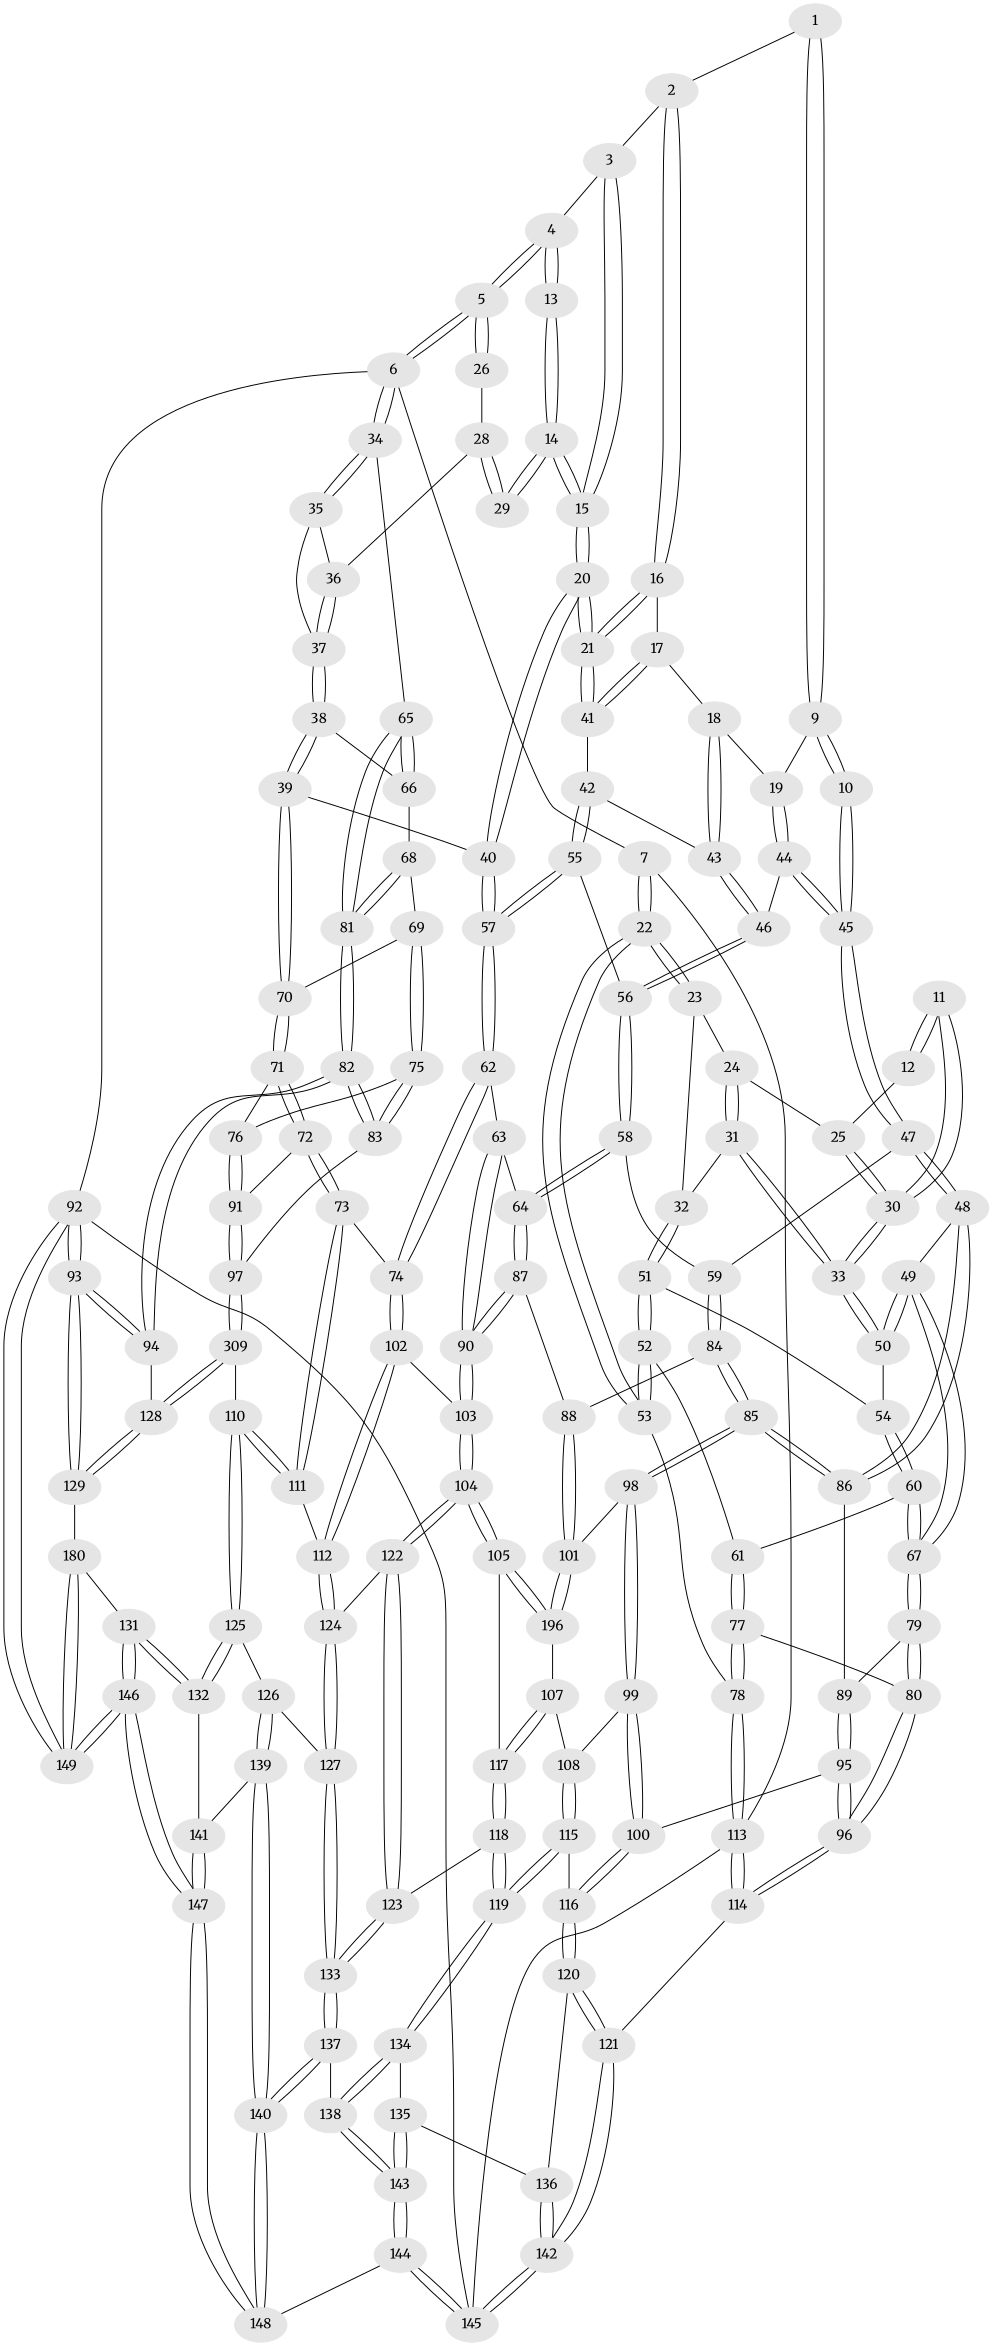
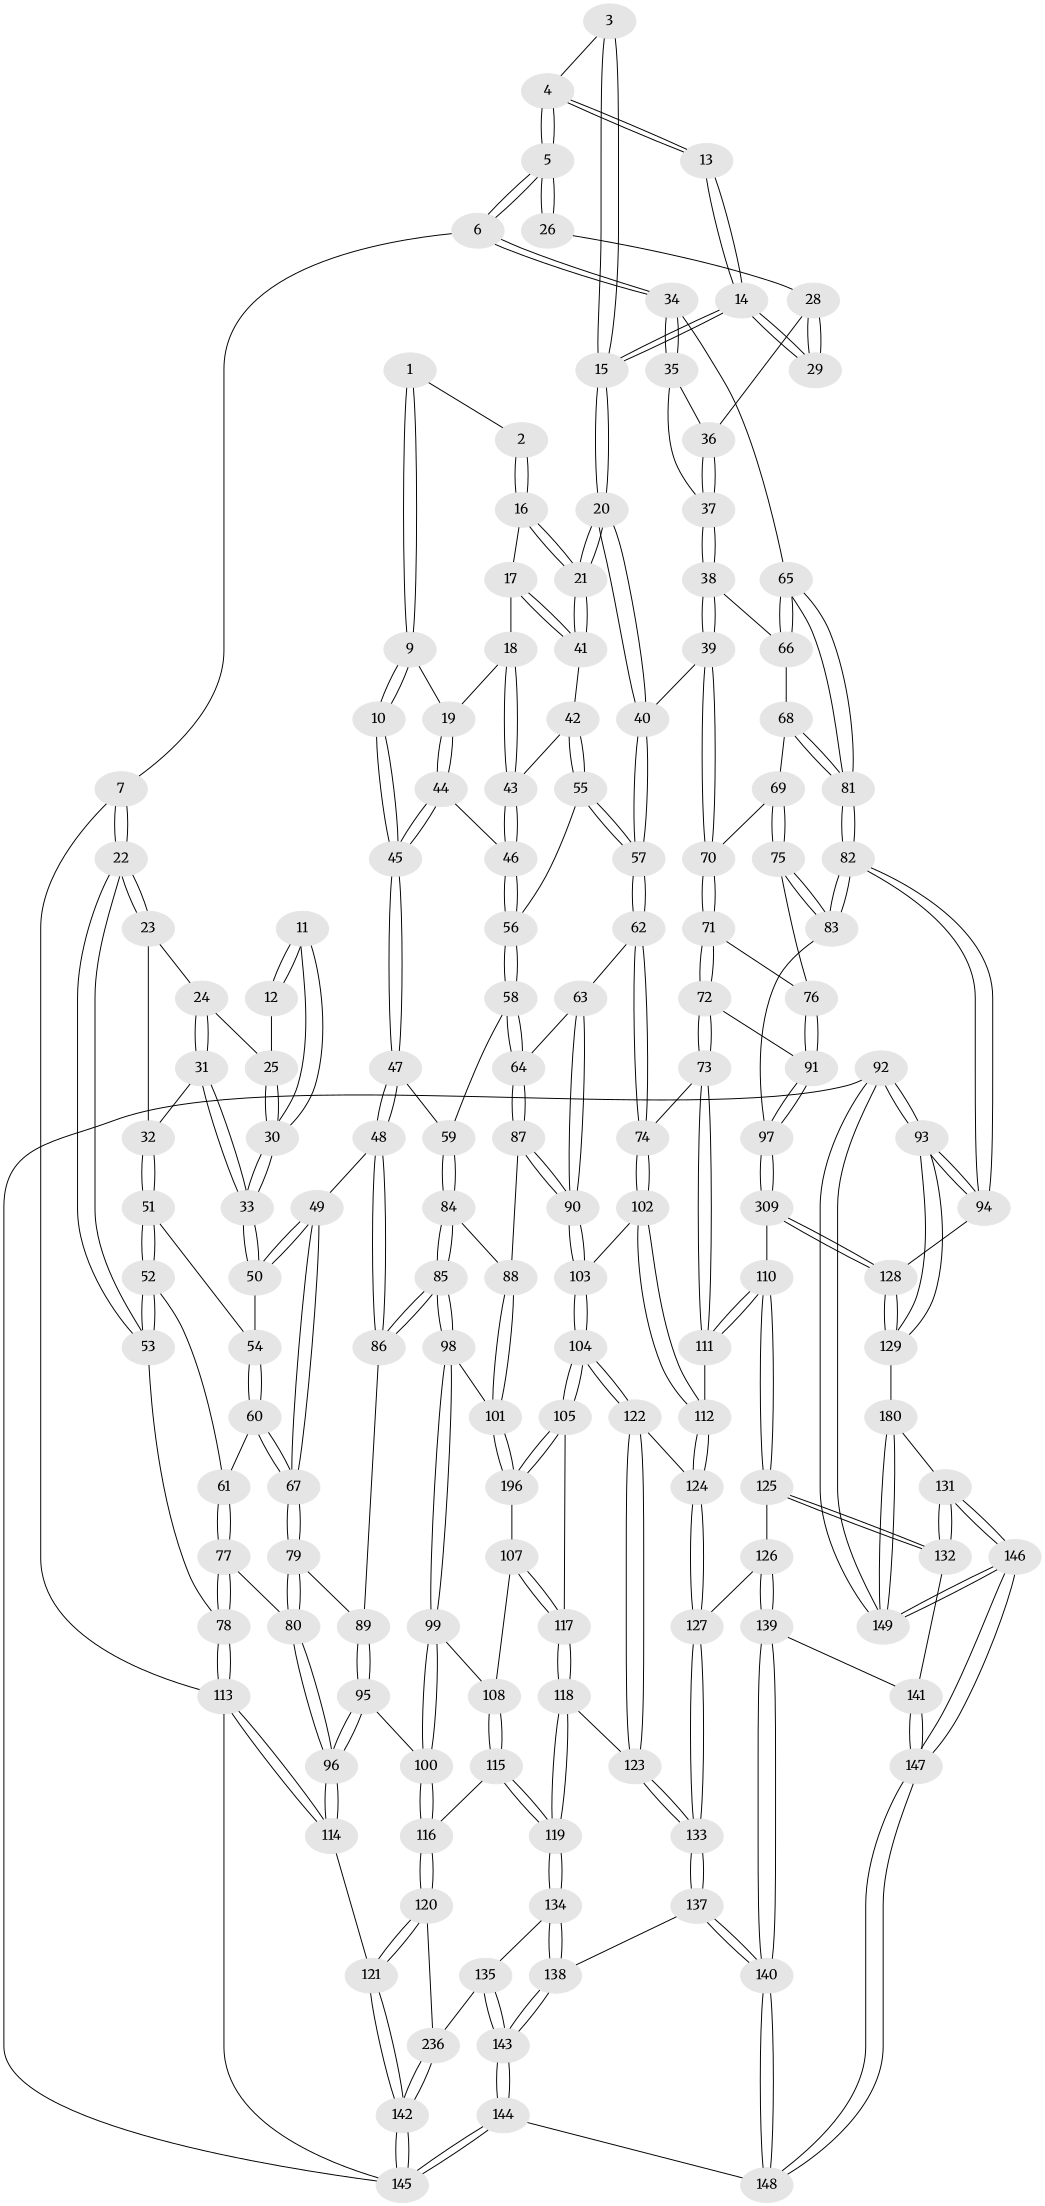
edge "2" -- "3": removed
edge "6" -- "92": removed
node "136": label "136" -> "236"
